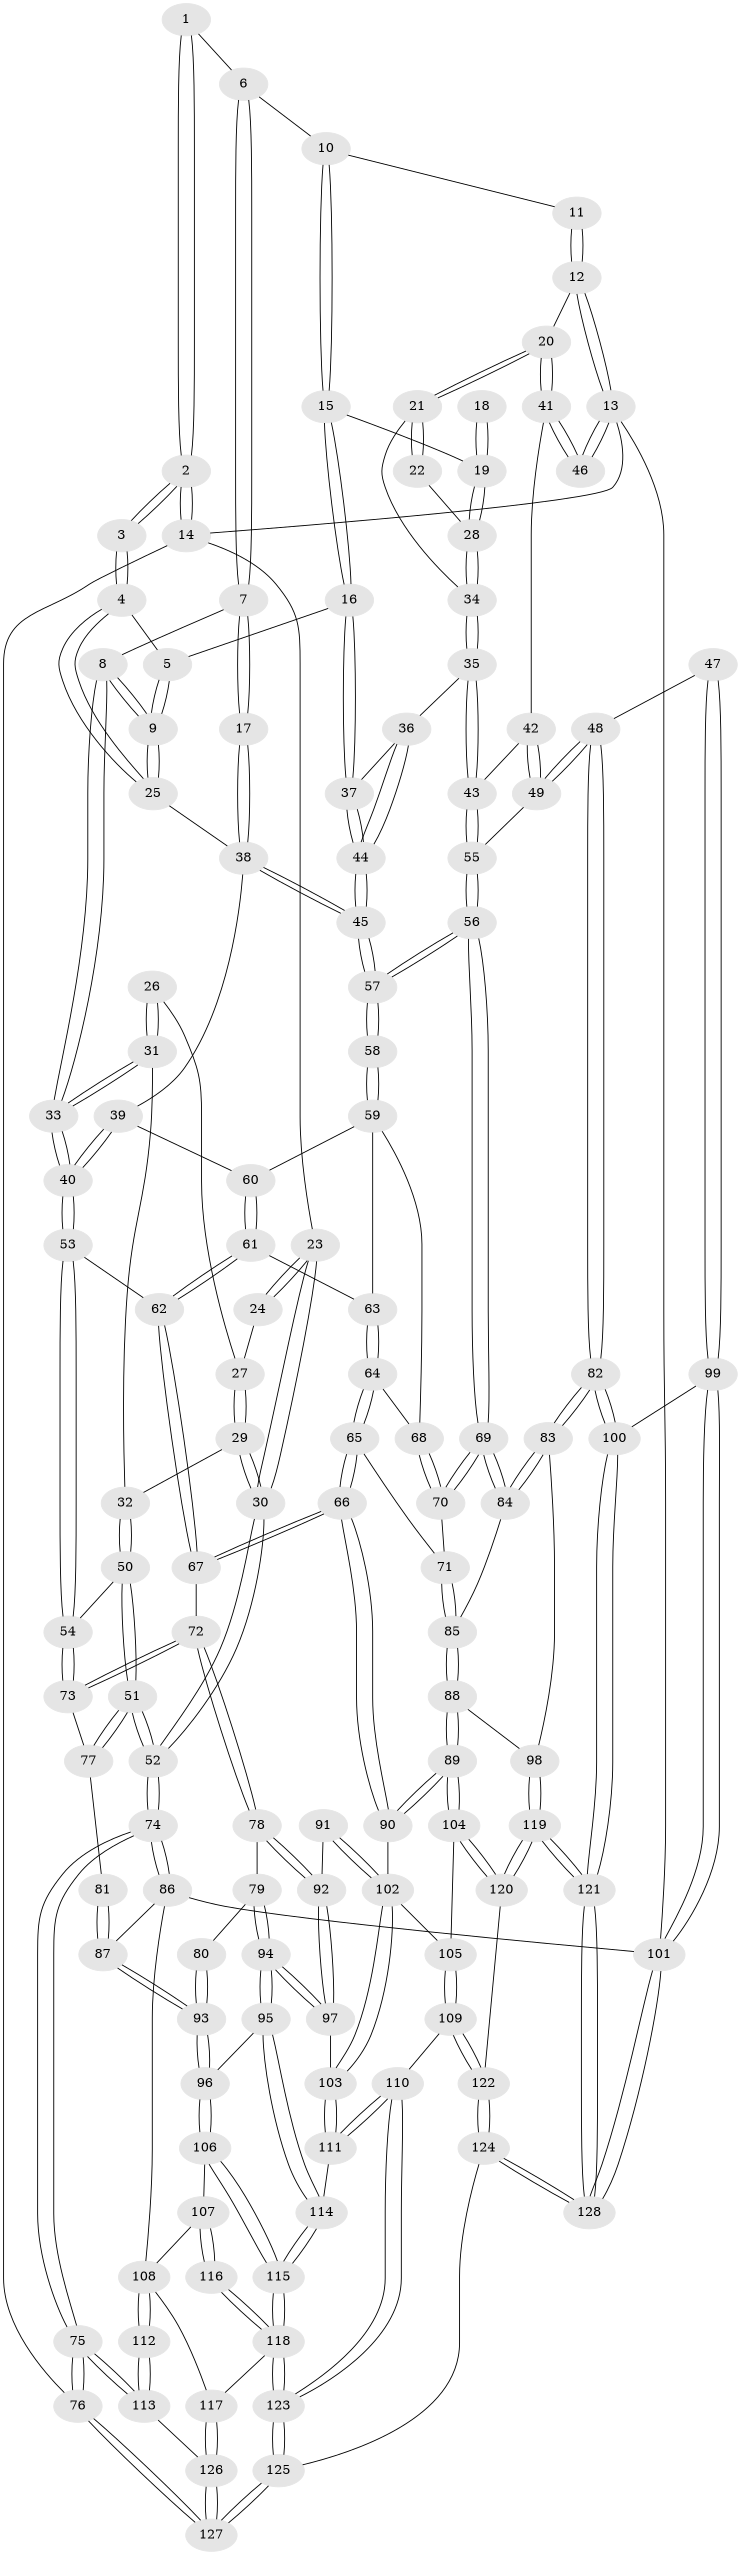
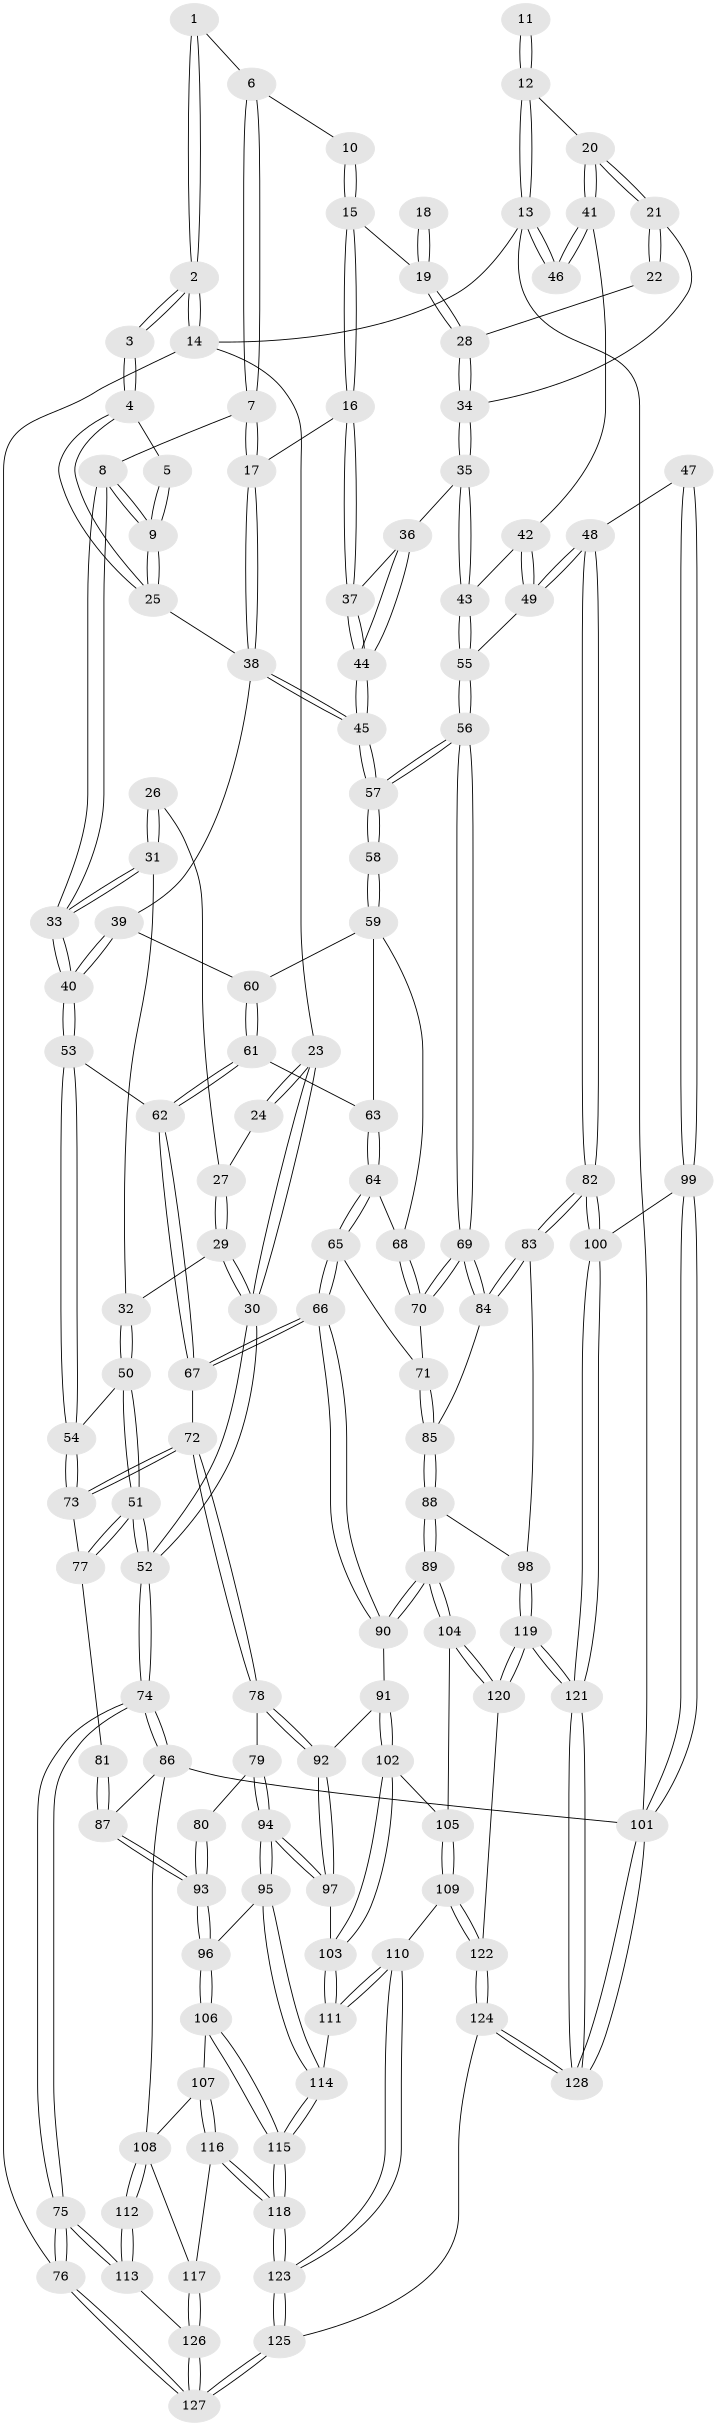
edge "10" -- "11": removed
edge "16" -- "5": now "16" -- "17"
edge "90" -- "102": now "90" -- "91"
edge "118" -- "117": now "116" -- "117"
